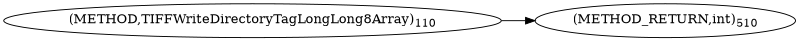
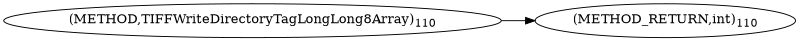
node "(METHOD_RETURN,int)": text "510" -> "110"
